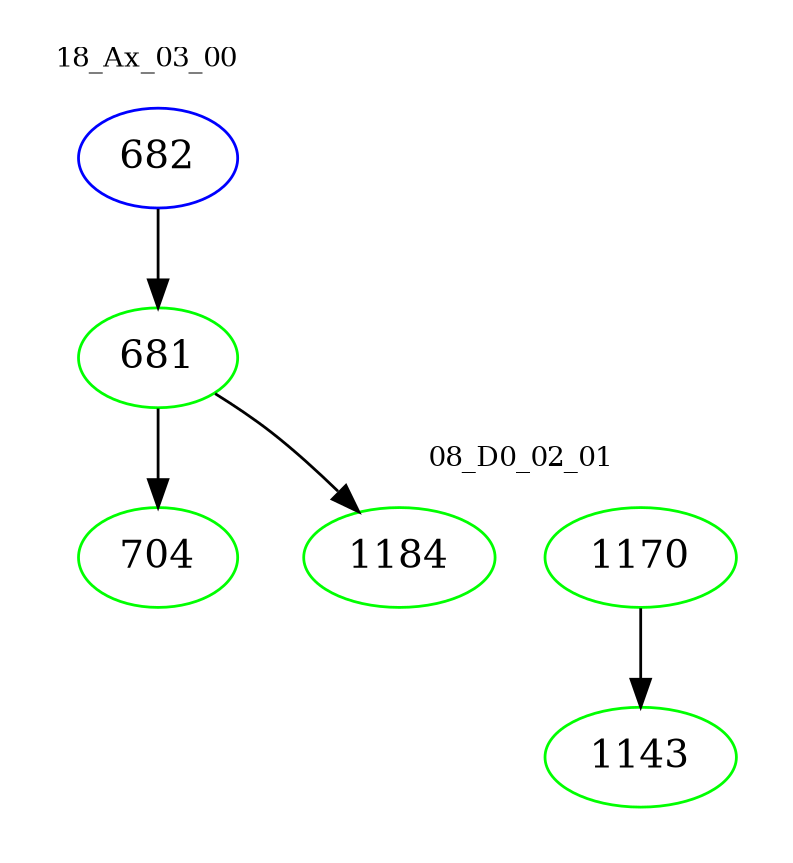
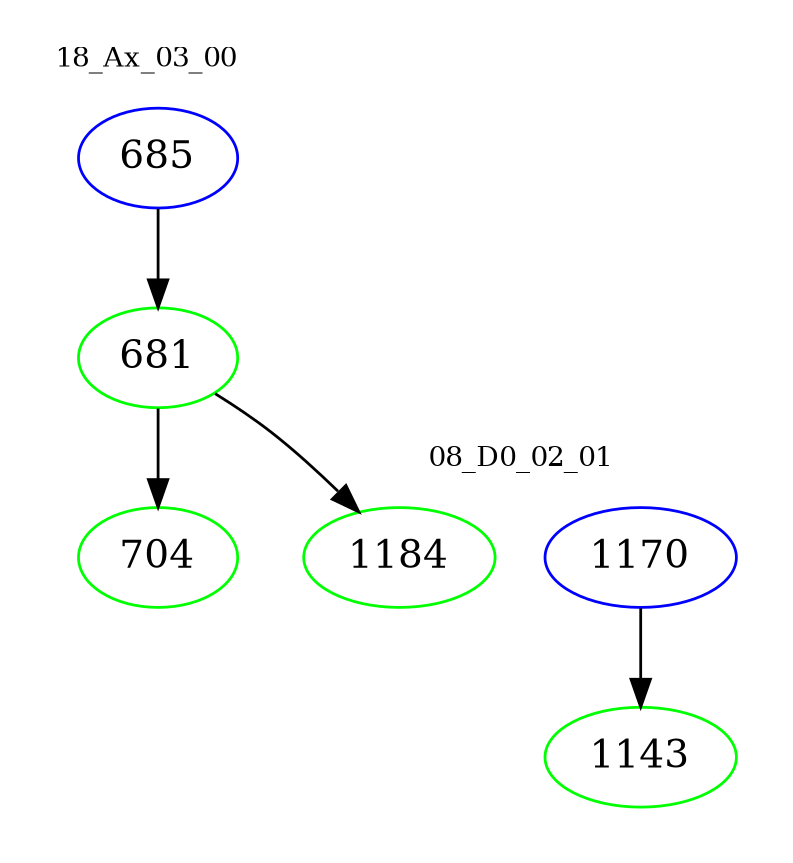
node "682": label "682" -> "685"
node "1170": color green -> blue
